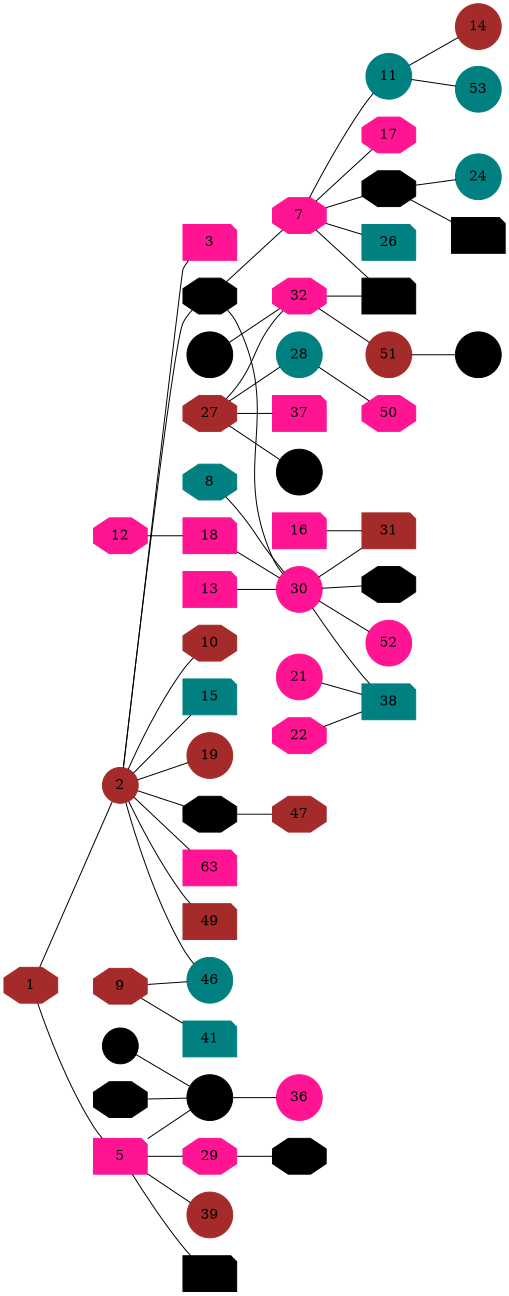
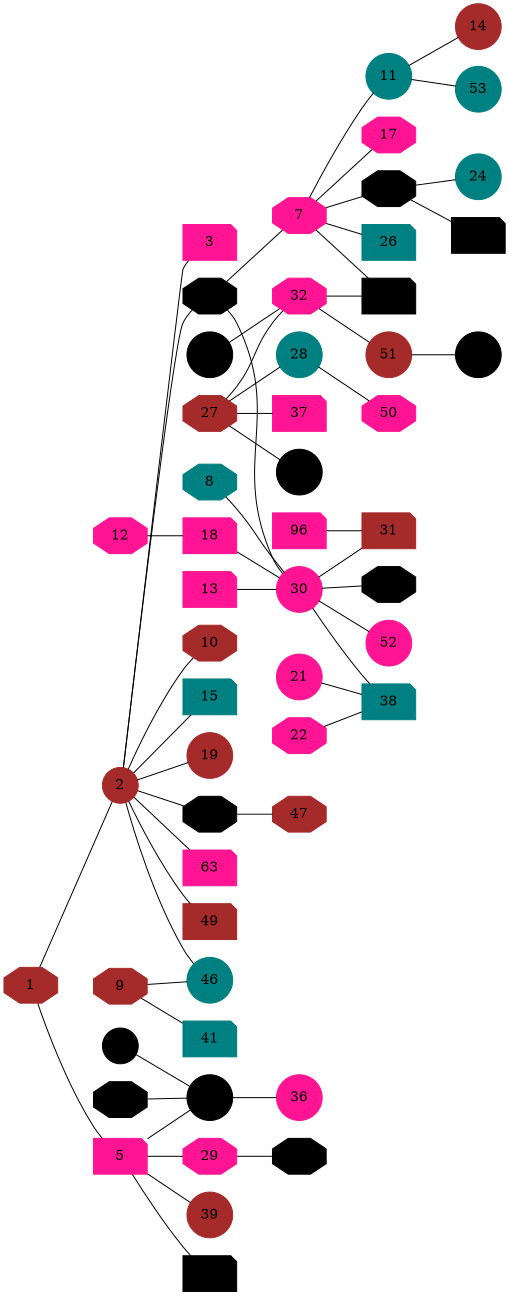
node "16": label "16" -> "96"
